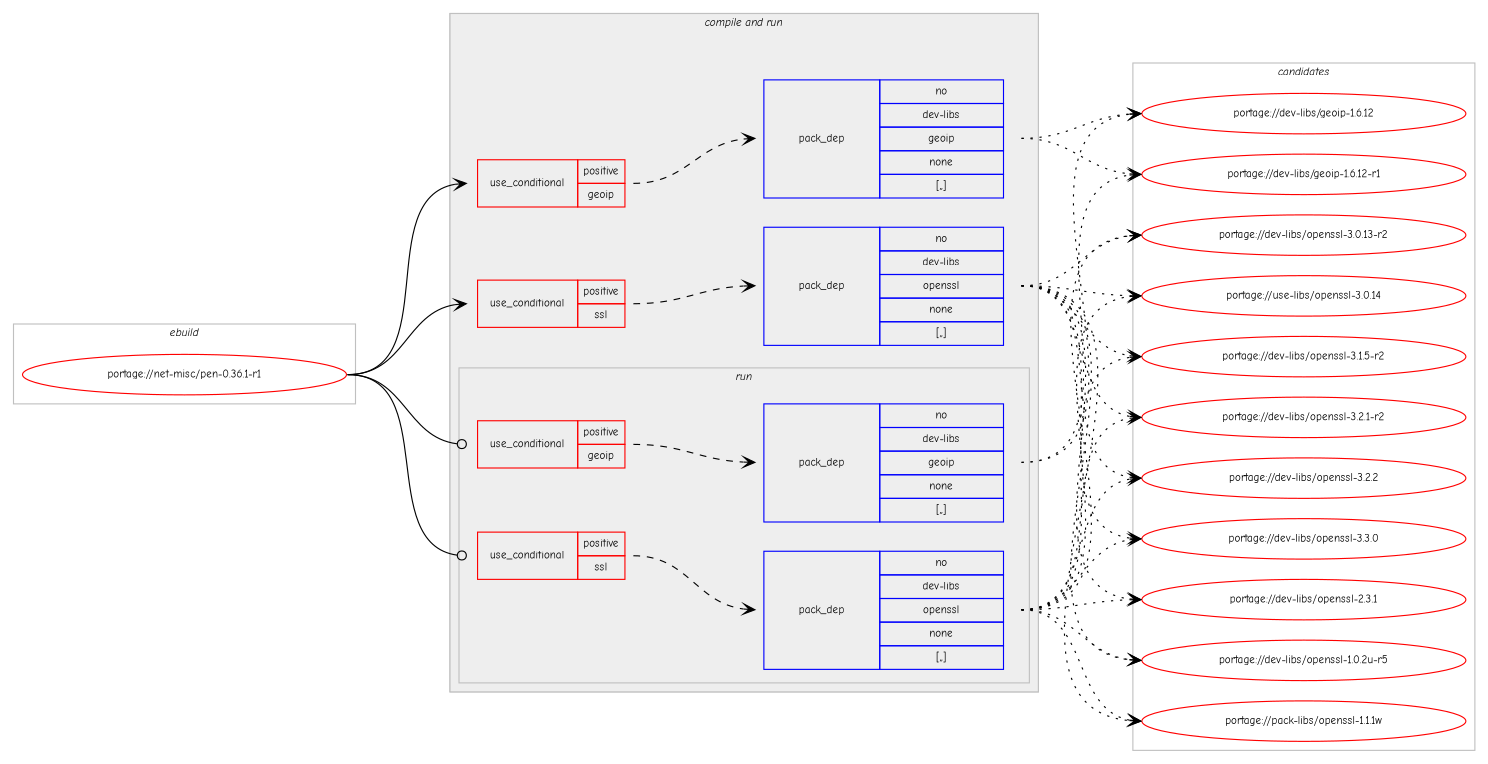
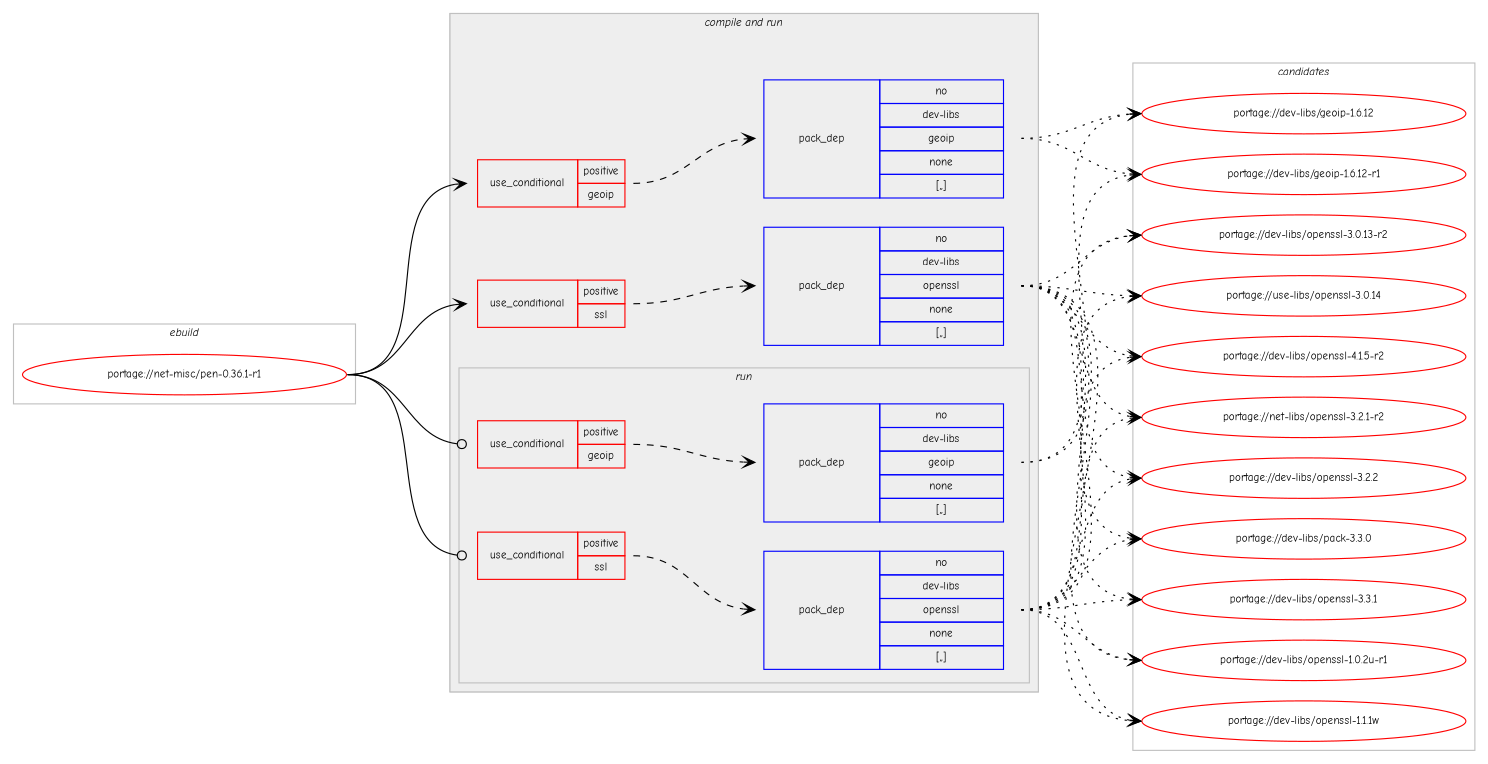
node "portage://dev-libs/openssl-3.1.5-r2": label "portage://dev-libs/openssl-3.1.5-r2" -> "portage://dev-libs/openssl-4.1.5-r2"
node "portage://dev-libs/openssl-3.2.1-r2": label "portage://dev-libs/openssl-3.2.1-r2" -> "portage://net-libs/openssl-3.2.1-r2"
node "portage://dev-libs/openssl-3.3.0": label "portage://dev-libs/openssl-3.3.0" -> "portage://dev-libs/pack-3.3.0"
node "portage://dev-libs/openssl-2.3.1": label "portage://dev-libs/openssl-2.3.1" -> "portage://dev-libs/openssl-3.3.1"
node "portage://dev-libs/openssl-1.0.2u-r5": label "portage://dev-libs/openssl-1.0.2u-r5" -> "portage://dev-libs/openssl-1.0.2u-r1"
node "portage://pack-libs/openssl-1.1.1w": label "portage://pack-libs/openssl-1.1.1w" -> "portage://dev-libs/openssl-1.1.1w"
